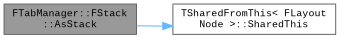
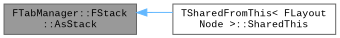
edge "FTabManager::FStack ::AsStack" -> "TSharedFromThis< FLayout Node >::SharedThis": reversed
